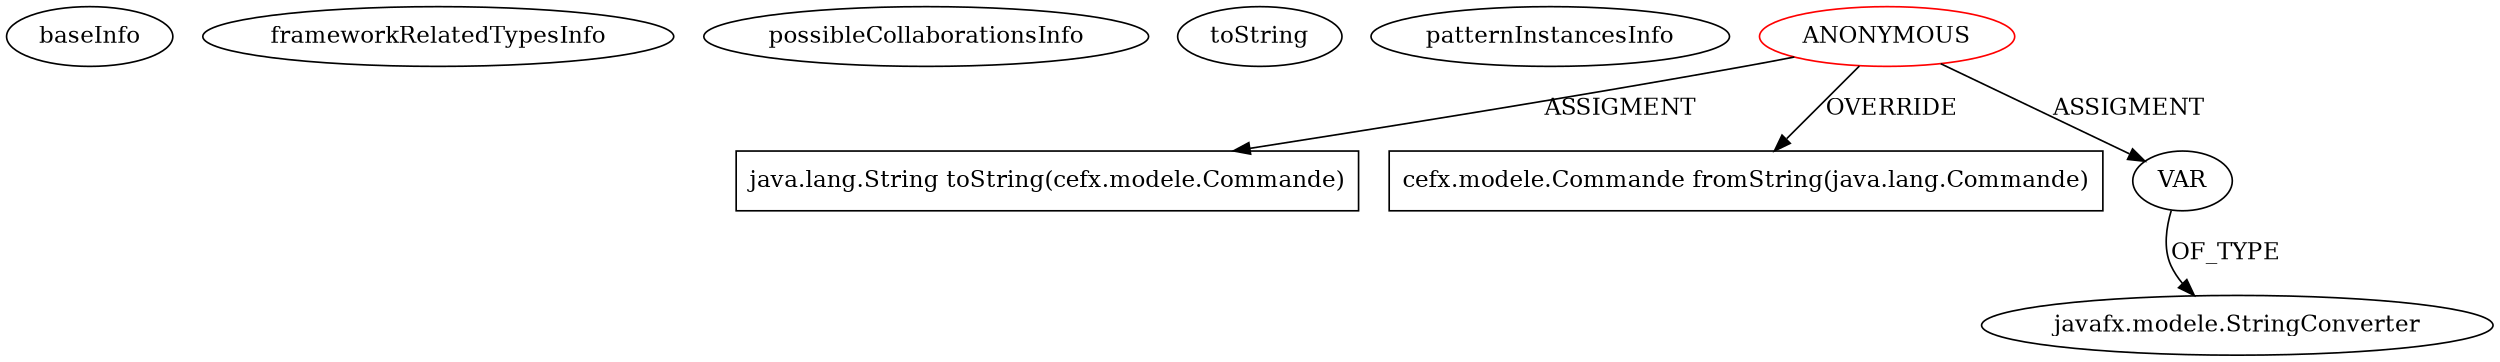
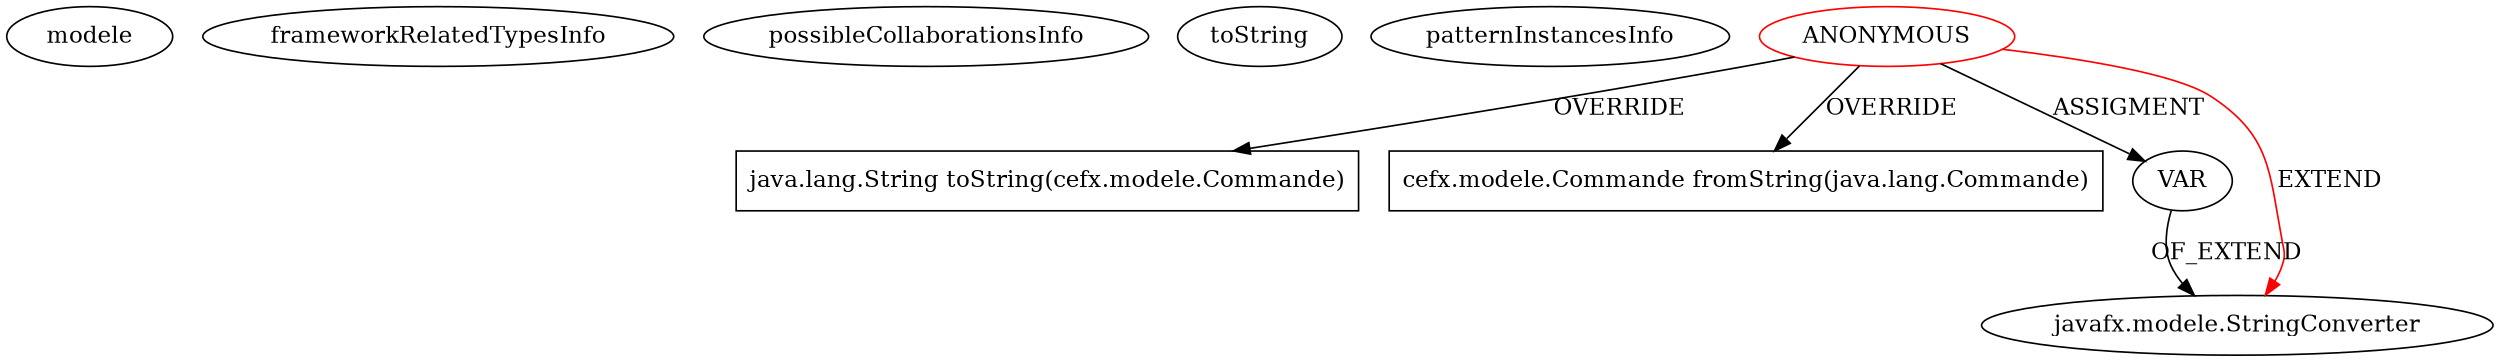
node "baseInfo": label "baseInfo" -> "modele"
edge "ANONYMOUS" -> "javafx.modele.StringConverter": added, label "EXTEND"
edge "ANONYMOUS" -> "java.lang.String toString(cefx.modele.Commande)": label "ASSIGMENT" -> "OVERRIDE"
edge "VAR" -> "javafx.modele.StringConverter": label "OF_TYPE" -> "OF_EXTEND"
